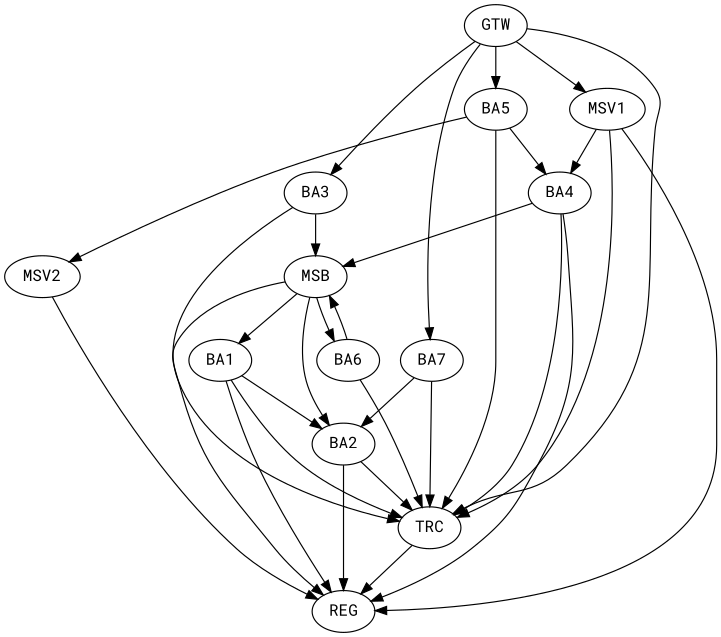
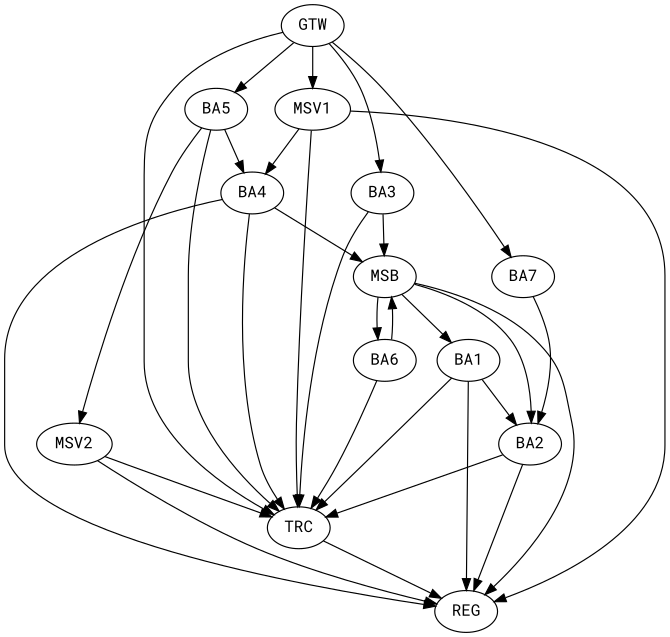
edge "BA7" -> "TRC": now "MSV2" -> "TRC"
